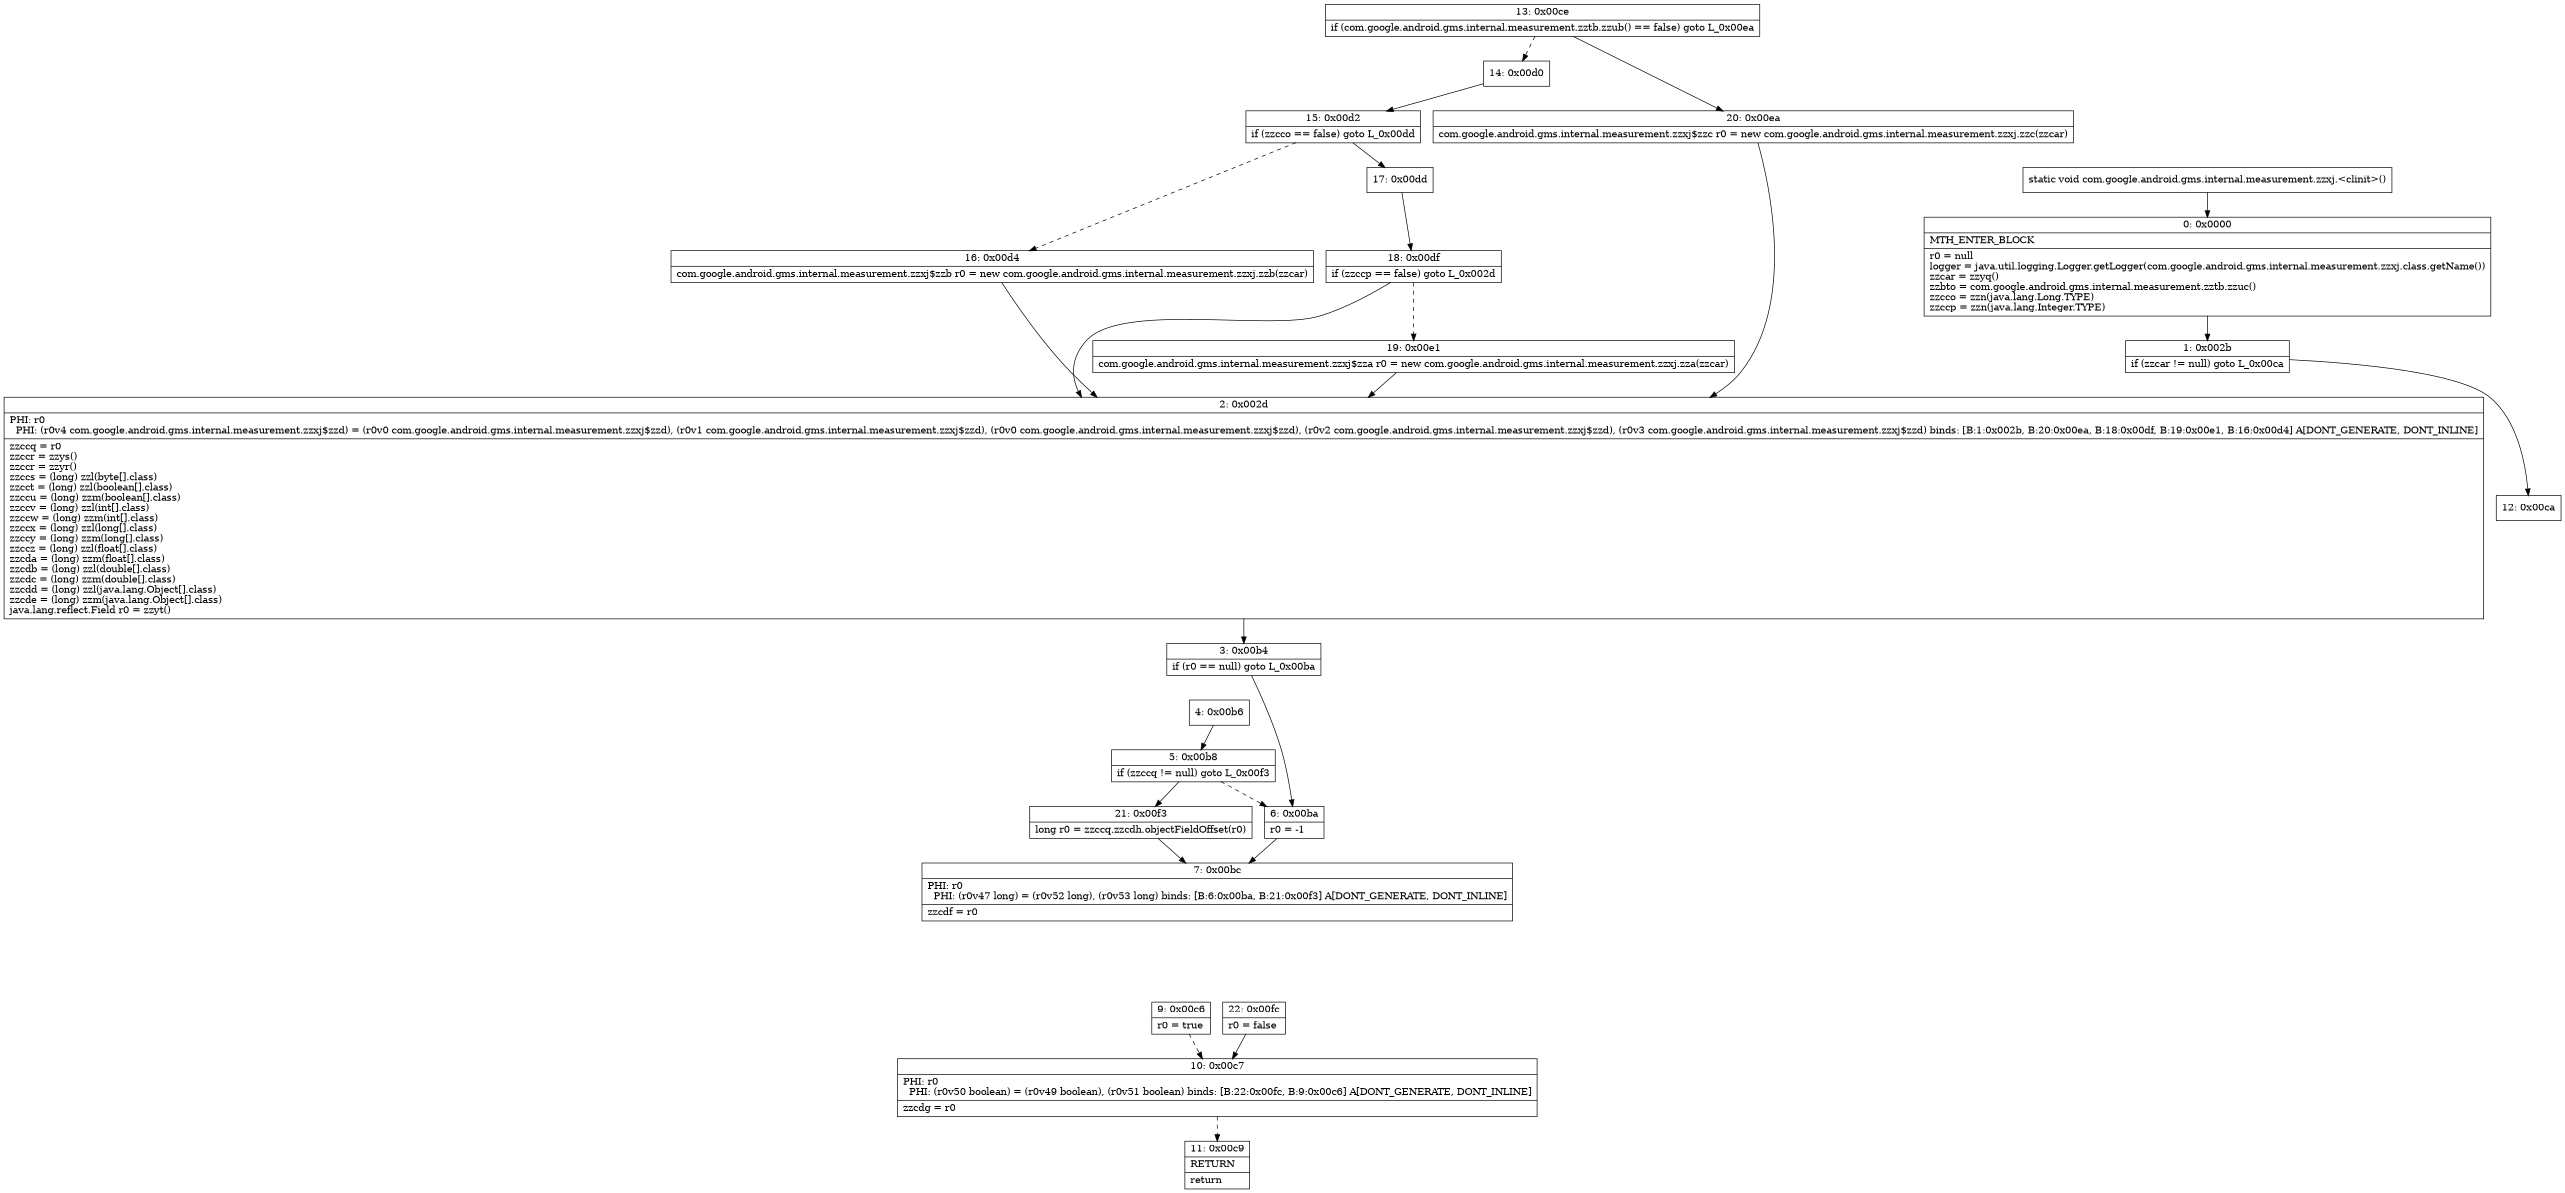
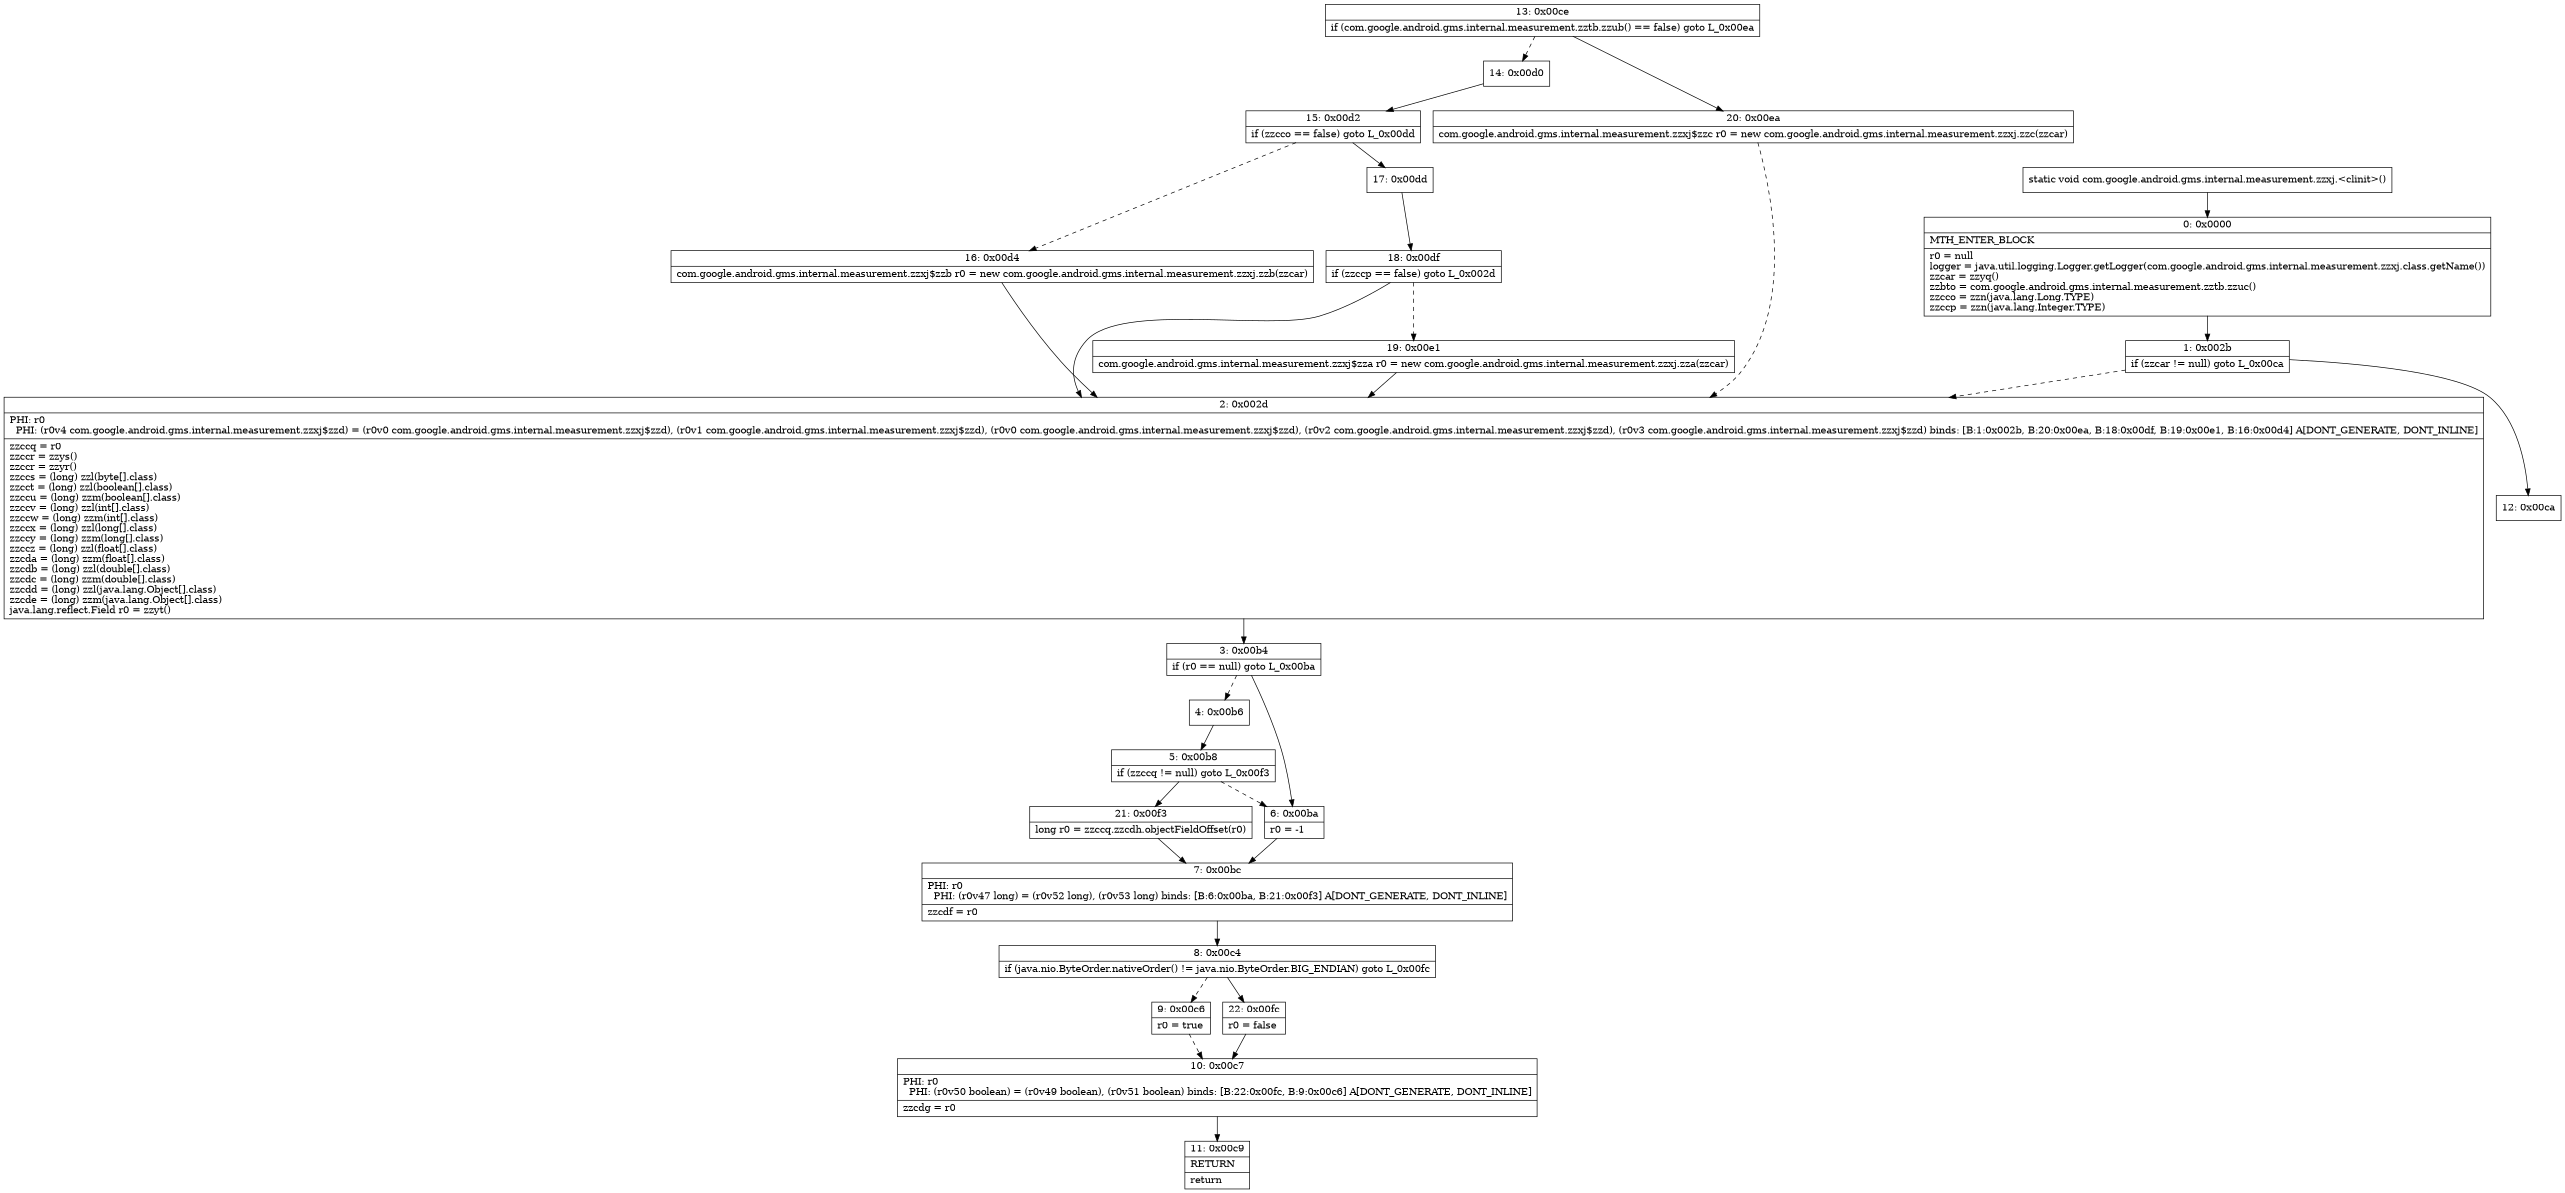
edge "20: 0x00ea" -> "2: 0x002d": style solid -> dashed
edge "1: 0x002b" -> "2: 0x002d": added
edge "3: 0x00b4" -> "4: 0x00b6": added
node "8: 0x00c4": added
edge "10: 0x00c7" -> "11: 0x00c9": style dashed -> solid
